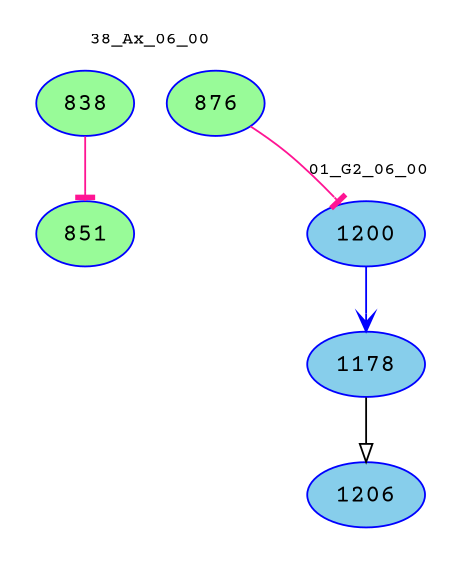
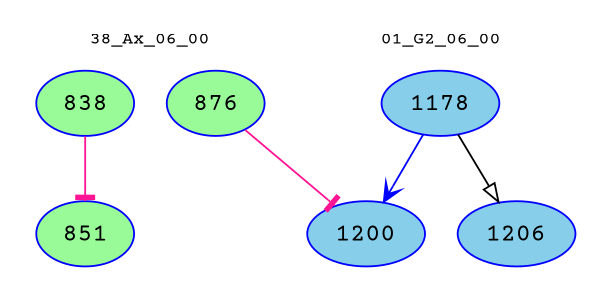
edge "1200" -> "1178": reversed
